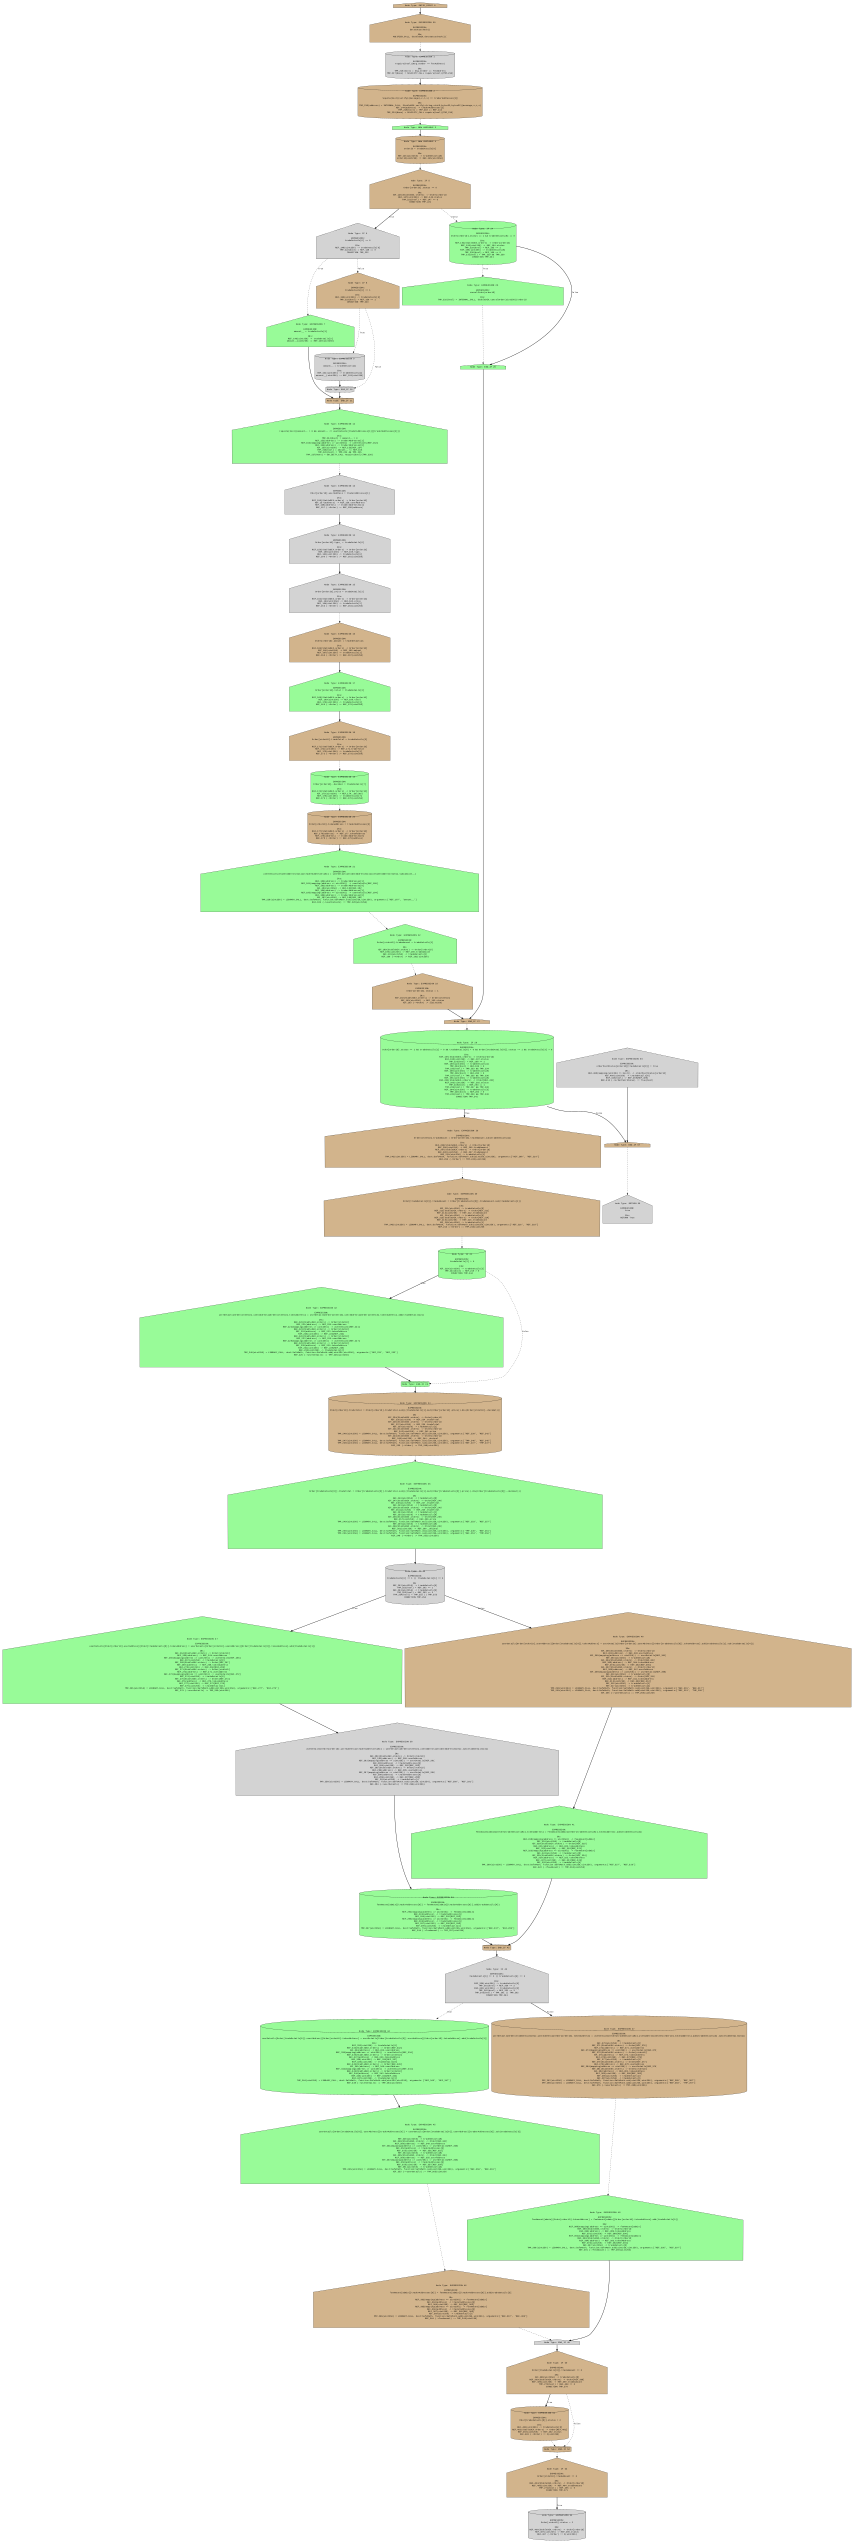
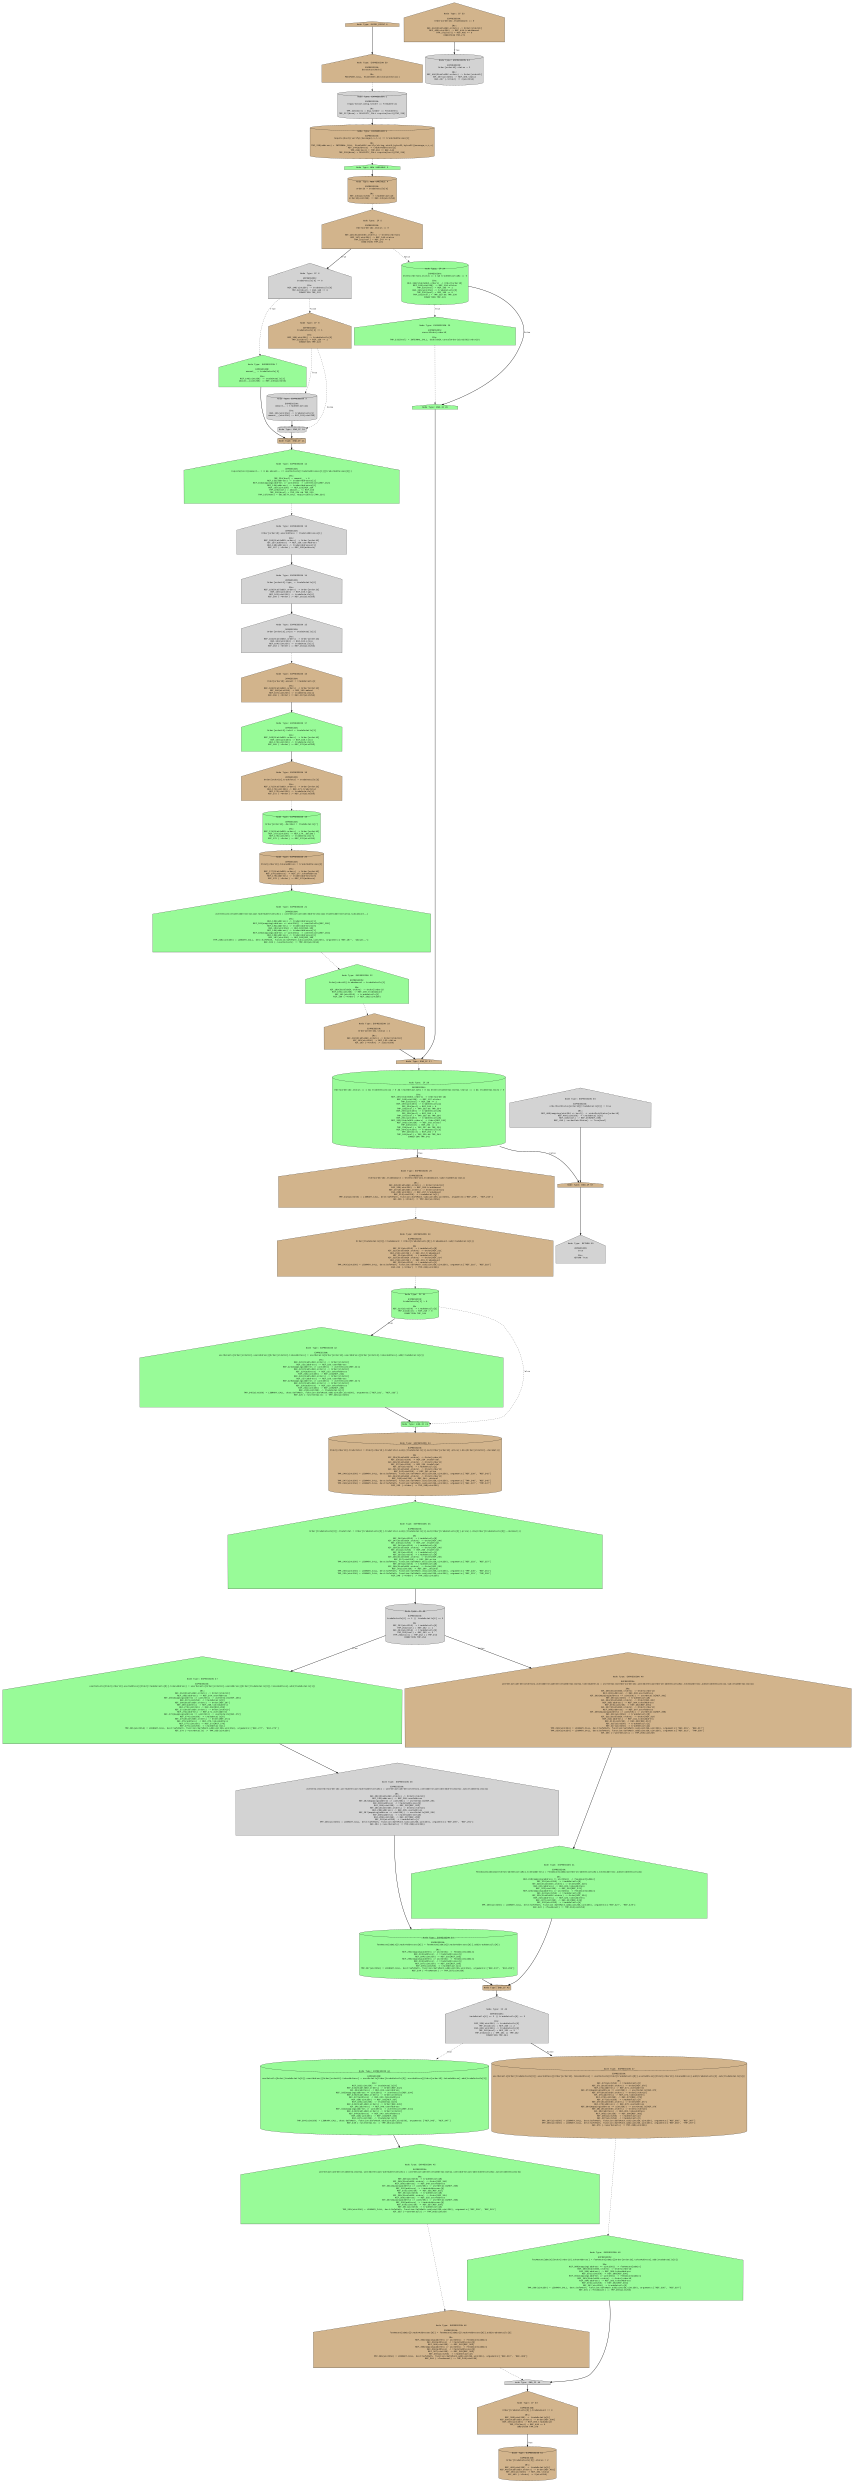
edge "Node Type: END_IF 57" -> "Node Type: RETURN 59 EXPRESSION: true IRs: RETURN True": style dashed -> bold
node "Node Type: END_IF 52": removed
